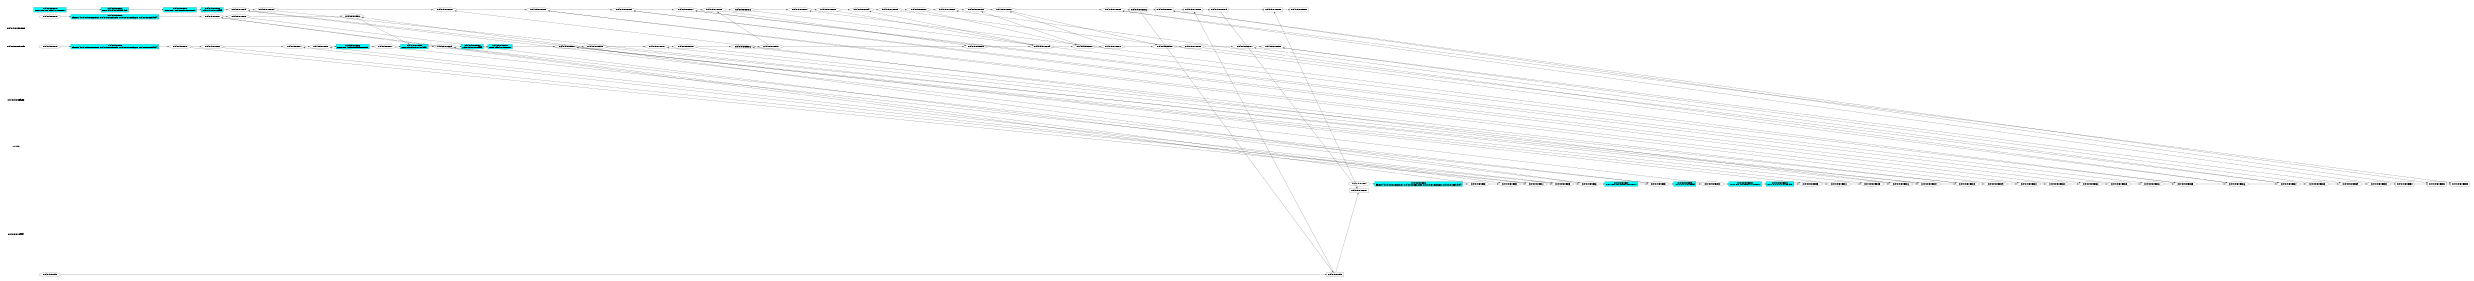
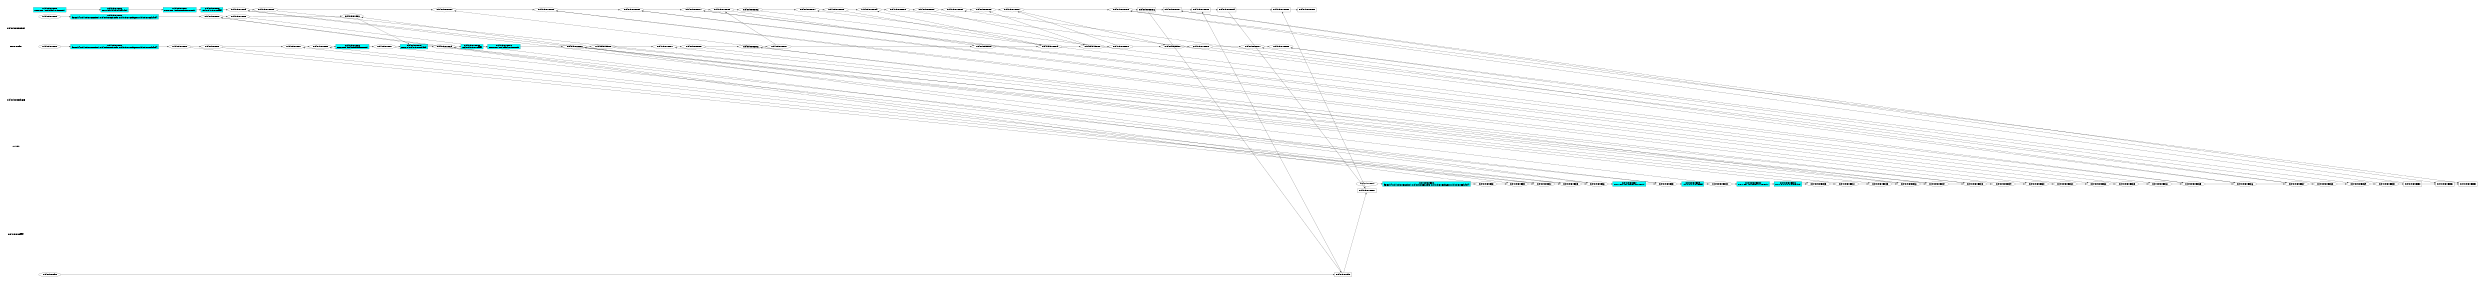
node "PublicIdnameab4598": label "PublicIdnameab4598" -> "Remove4598"
node "PublicIdnamea_11": text "Sectio(a995f407beSectio)" -> "OpaquePayload(a995f407beSectio)"
node "PublicIdnameef63e": label "PublicIdnameef63e" -> "PublicIdnamecdb63e"
